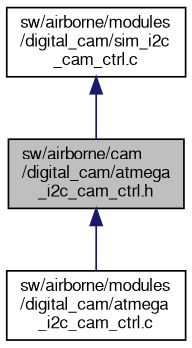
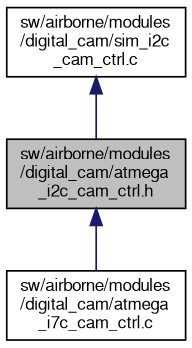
node "sw/airborne/cam /digital_cam/atmega _i2c_cam_ctrl.h": label "sw/airborne/cam /digital_cam/atmega _i2c_cam_ctrl.h" -> "sw/airborne/modules /digital_cam/atmega _i2c_cam_ctrl.h"
node "sw/airborne/modules /digital_cam/atmega _i2c_cam_ctrl.c": label "sw/airborne/modules /digital_cam/atmega _i2c_cam_ctrl.c" -> "sw/airborne/modules /digital_cam/atmega _i7c_cam_ctrl.c"
